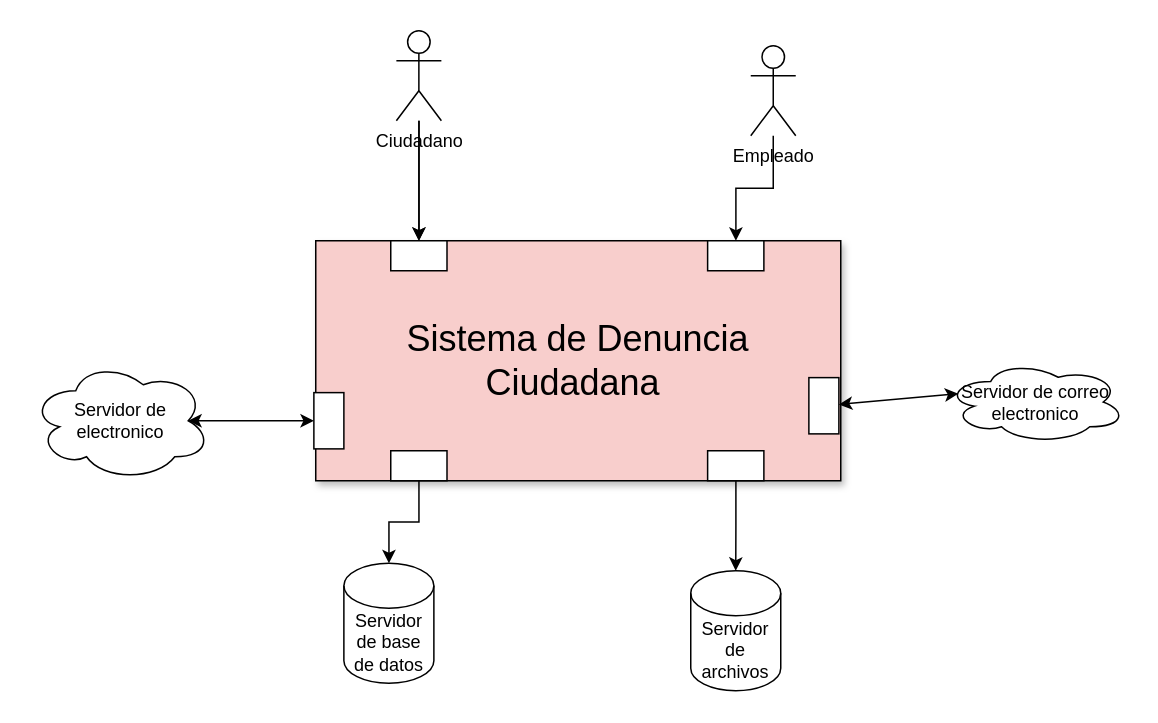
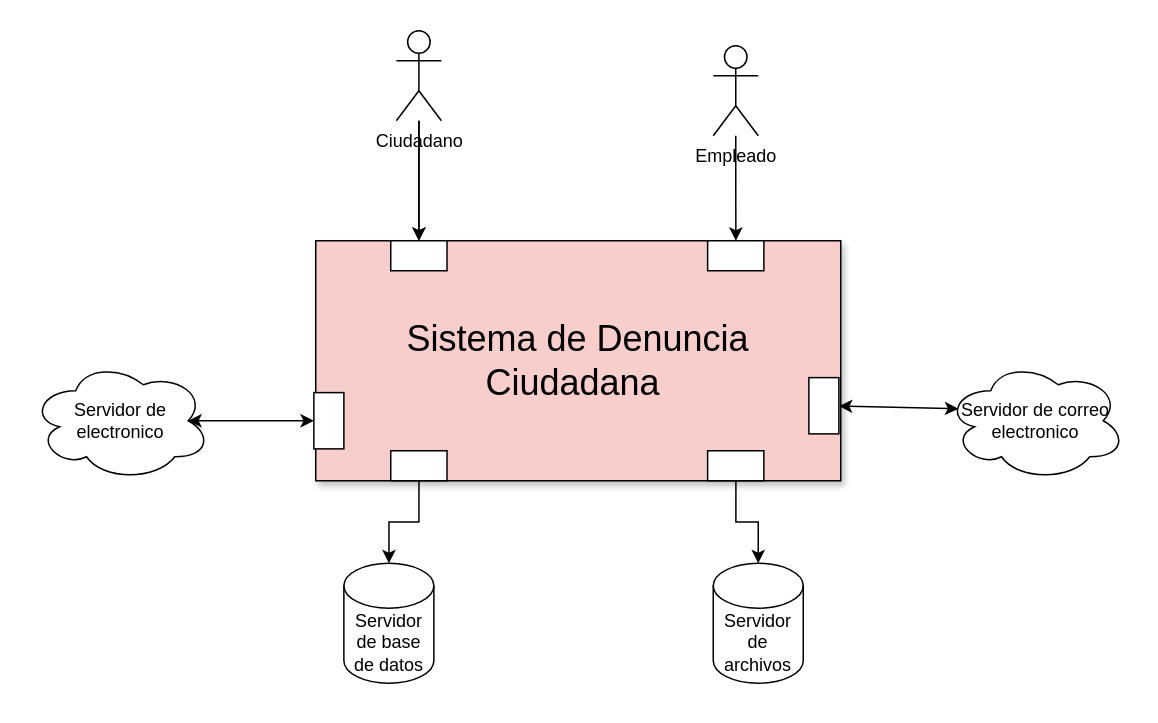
node "Empleado": moved (773, 91) -> (736, 91)
node "Servidor de correo electronico": size 180x83 -> 180x120
node "Servidor de archivos": moved (736, 631) -> (758, 623)
